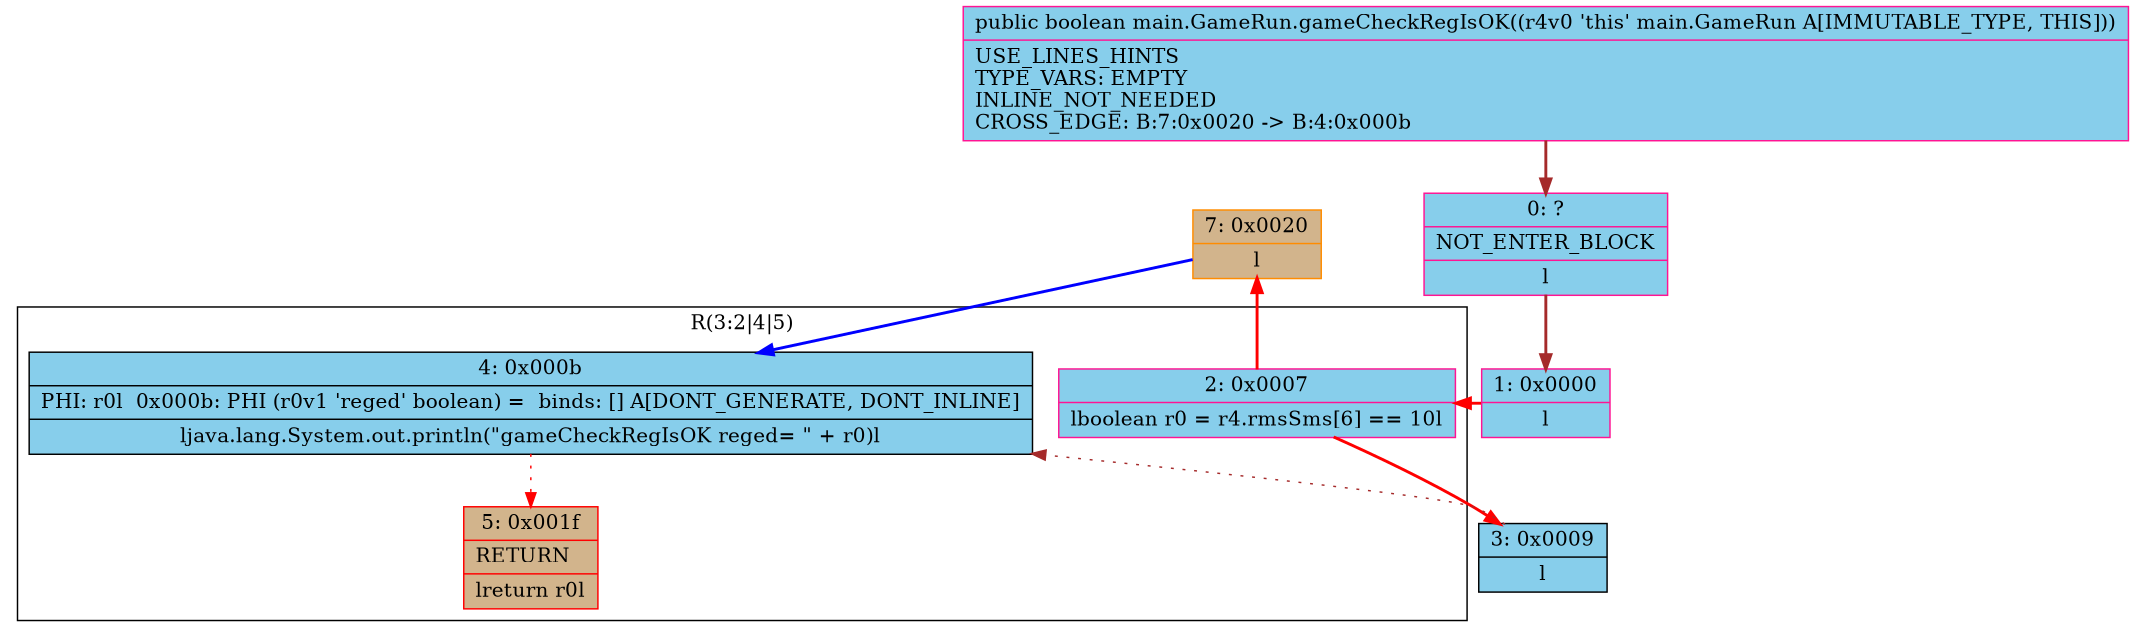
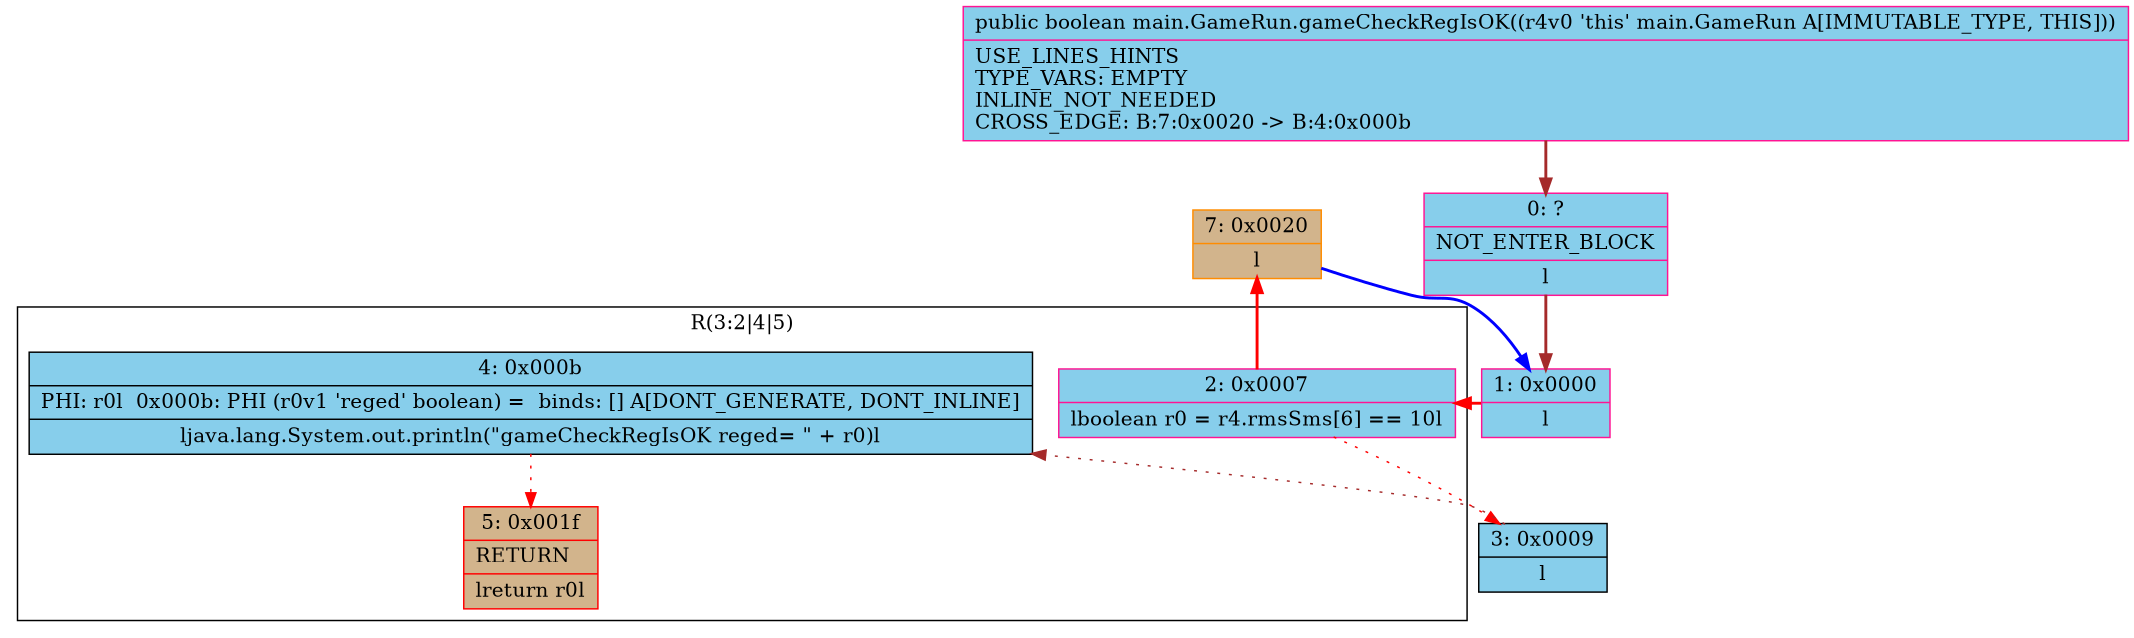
edge "7: 0x0020" -> "4: 0x000b": now "7: 0x0020" -> "1: 0x0000"
edge "2: 0x0007" -> "3: 0x0009": style bold -> dotted
